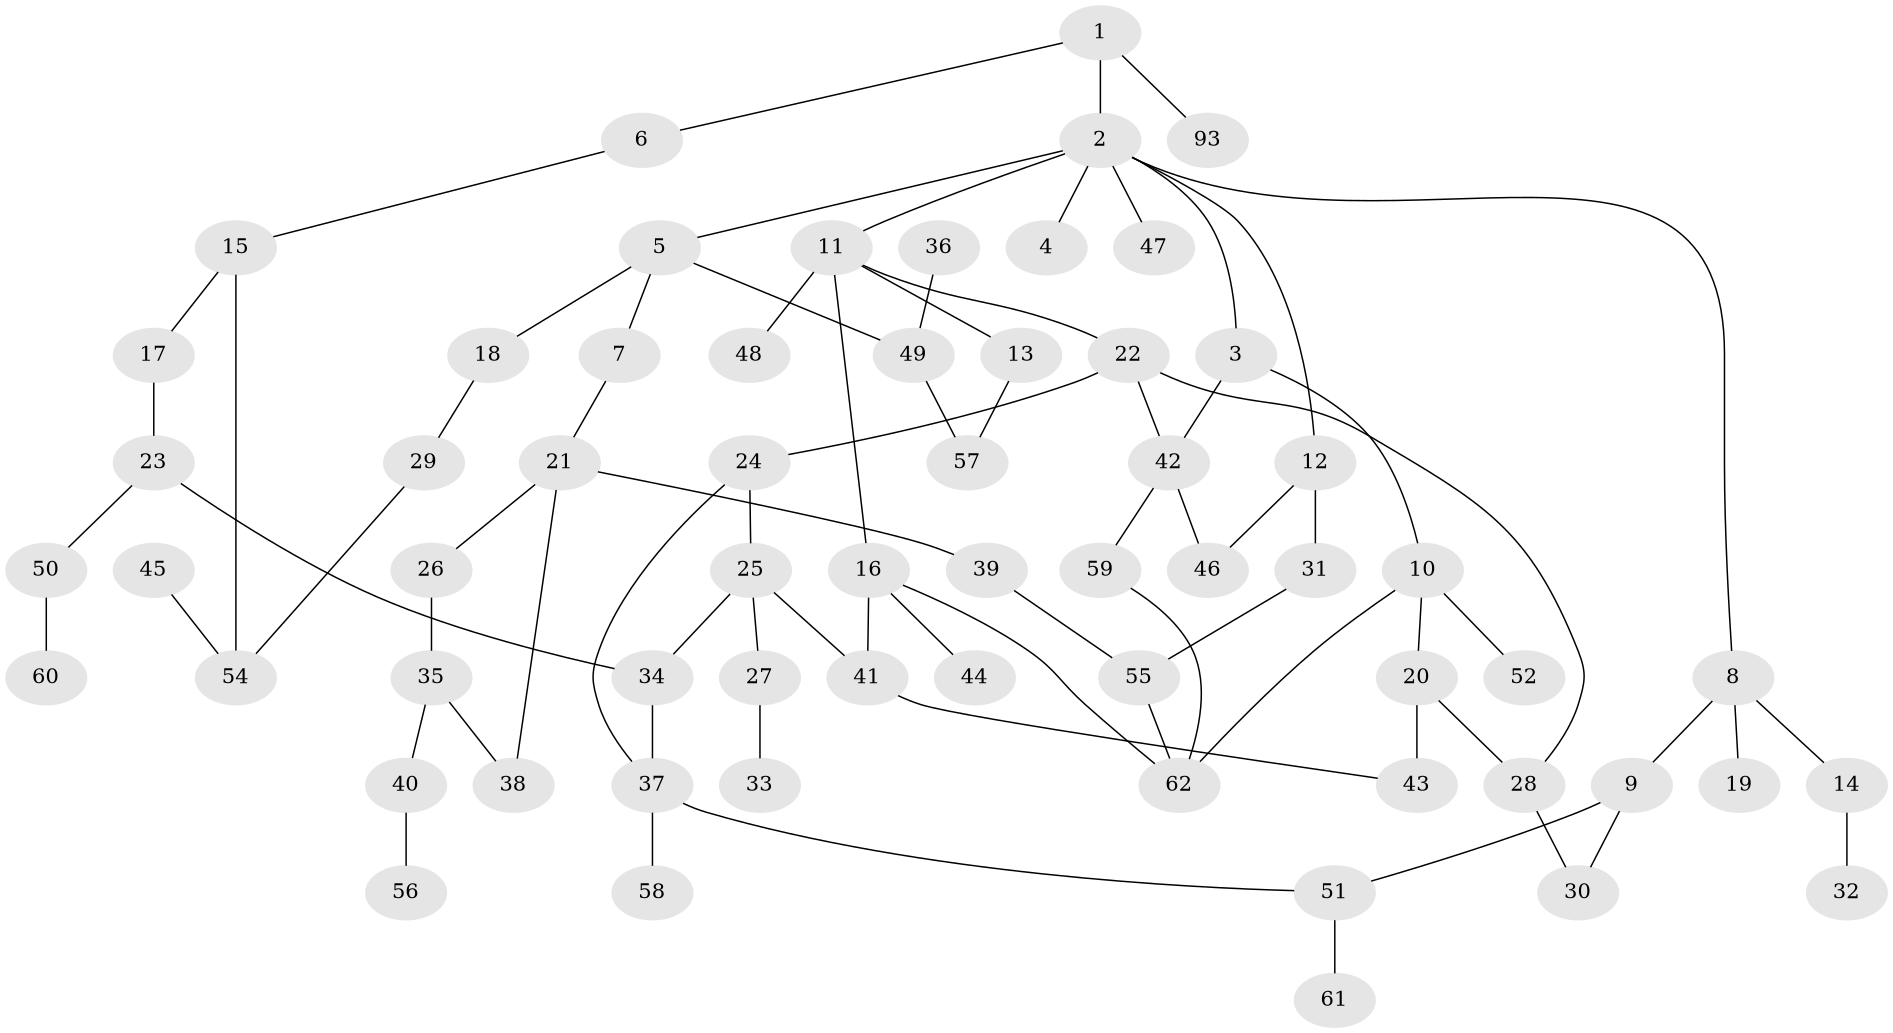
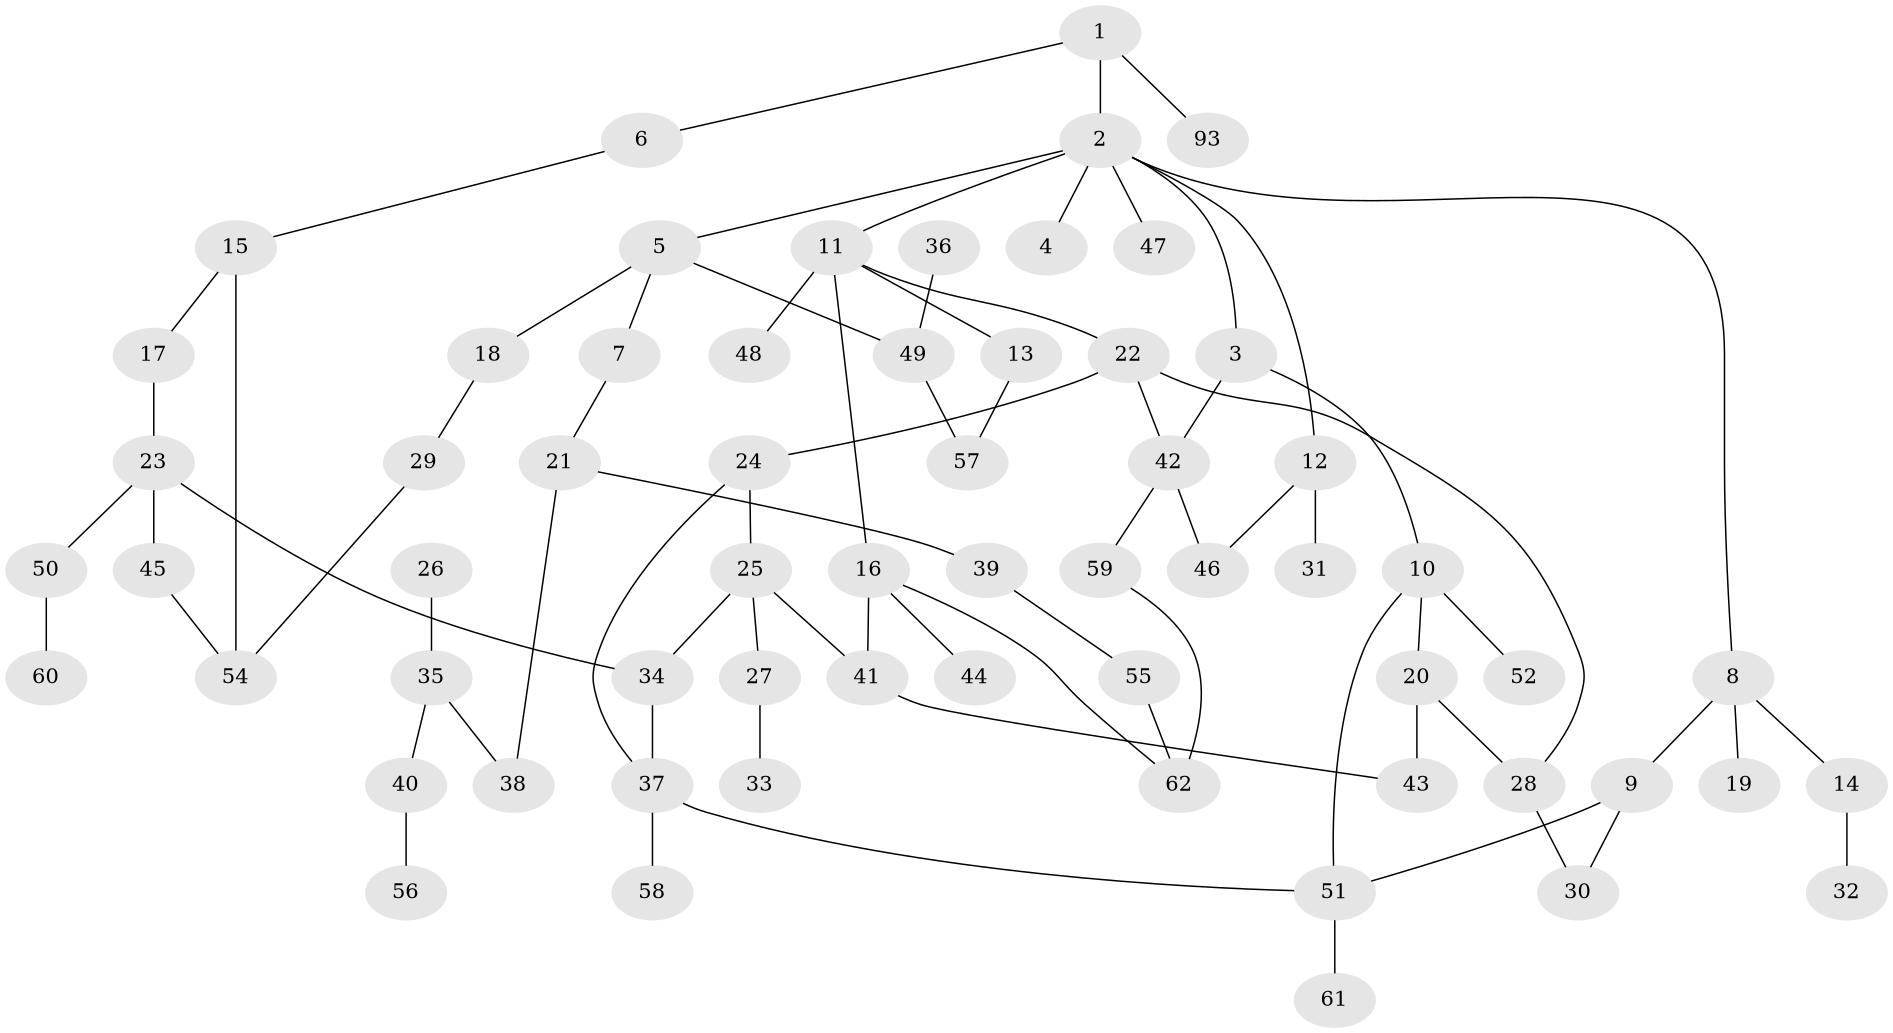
edge "23" -- "45": added
edge "21" -- "26": removed
edge "31" -- "55": removed
edge "10" -- "62": now "10" -- "51"
